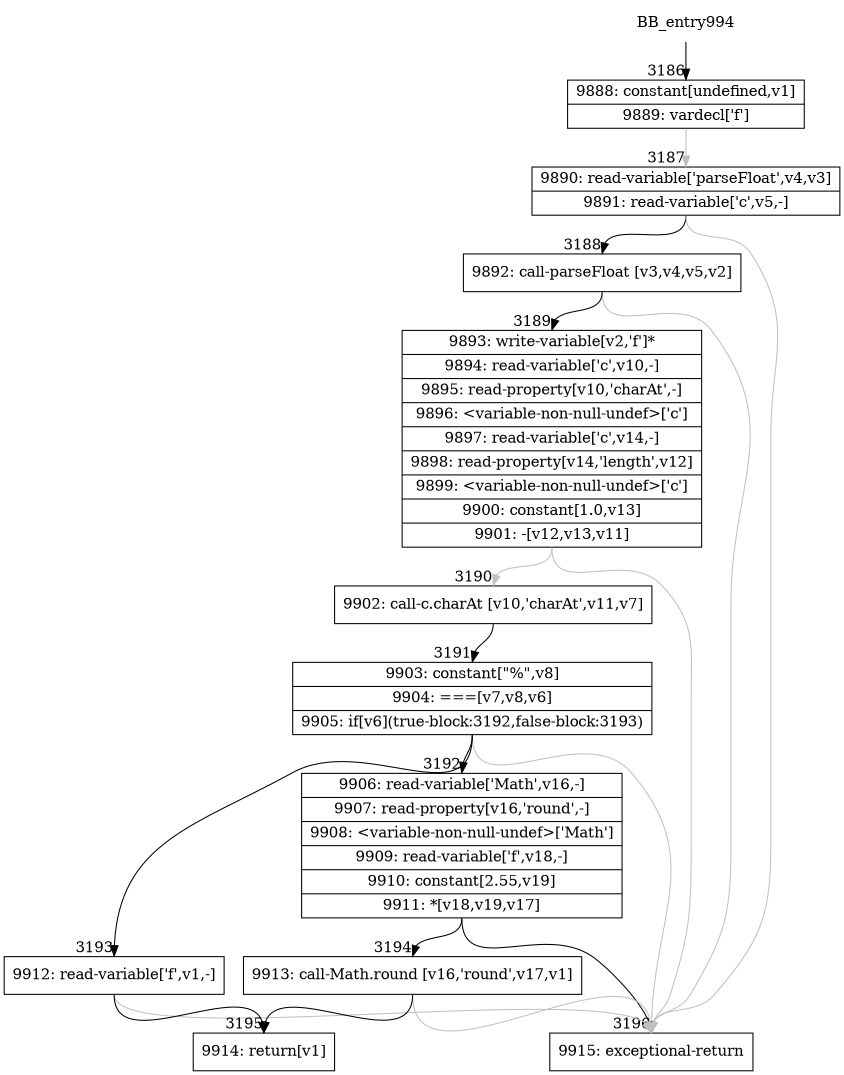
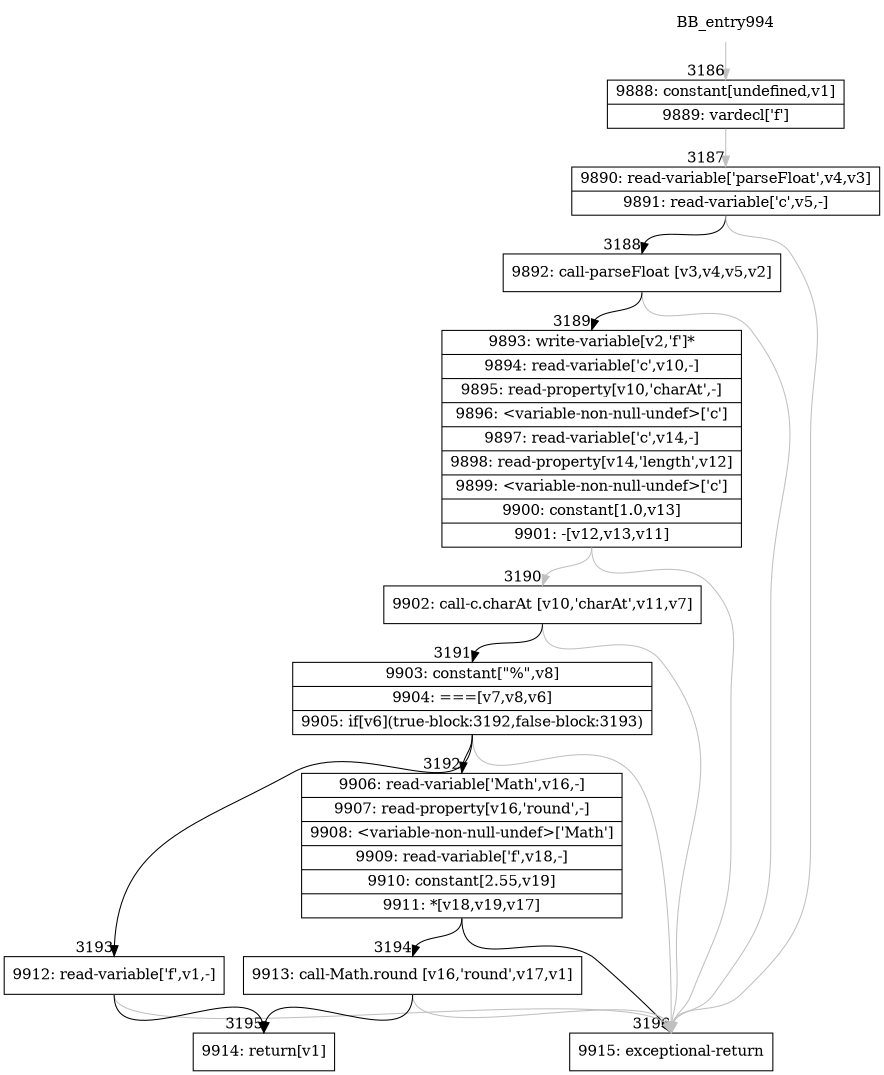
edge "BB_entry994" -> "9888: constant[undefined,v1]": color black -> gray
edge "9902: call-c.charAt [v10,'charAt',v11,v7]" -> "9915: exceptional-return": added
